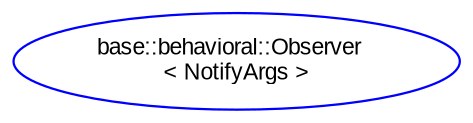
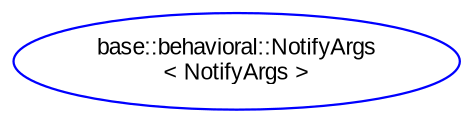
node "base::behavioral::Observer < NotifyArgs >": label "base::behavioral::Observer < NotifyArgs >" -> "base::behavioral::NotifyArgs < NotifyArgs >"
